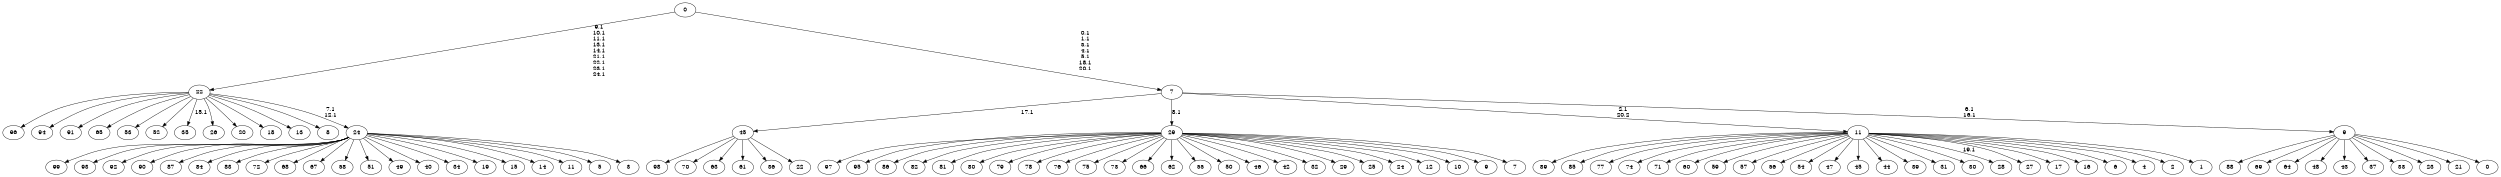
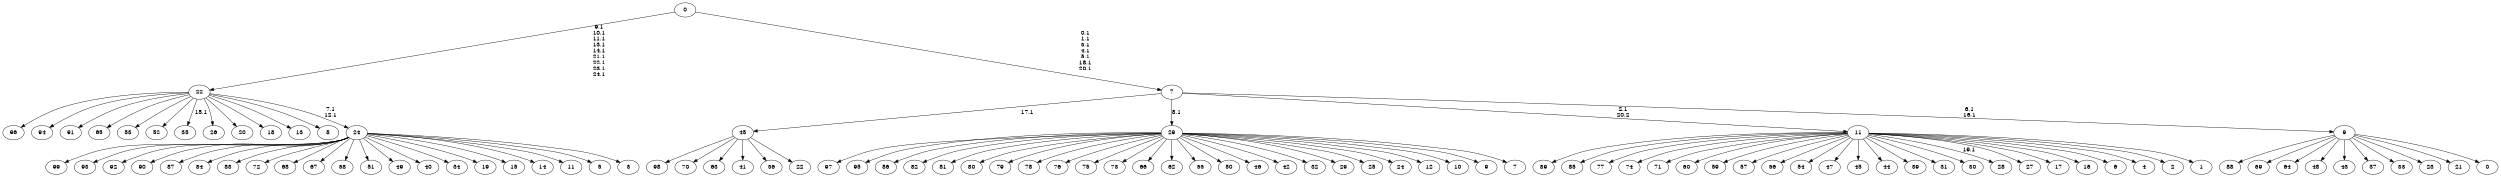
node "61": label "61" -> "41"
